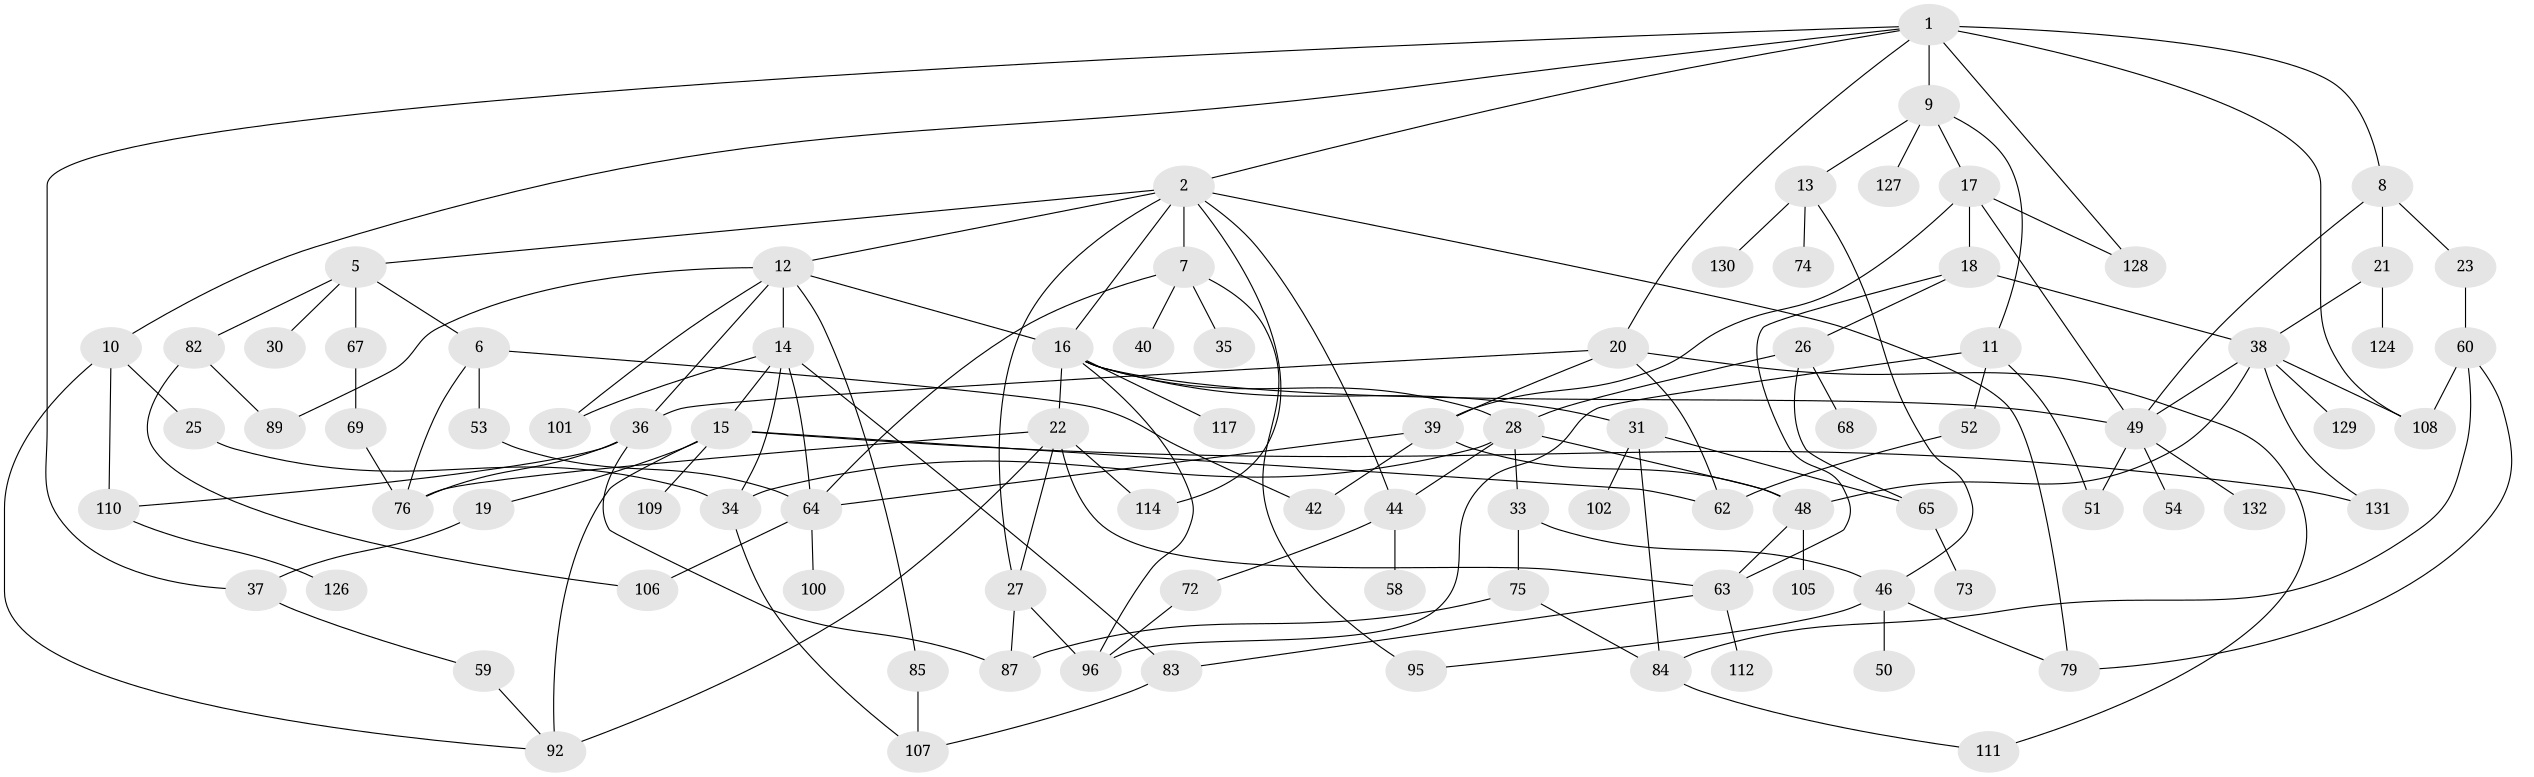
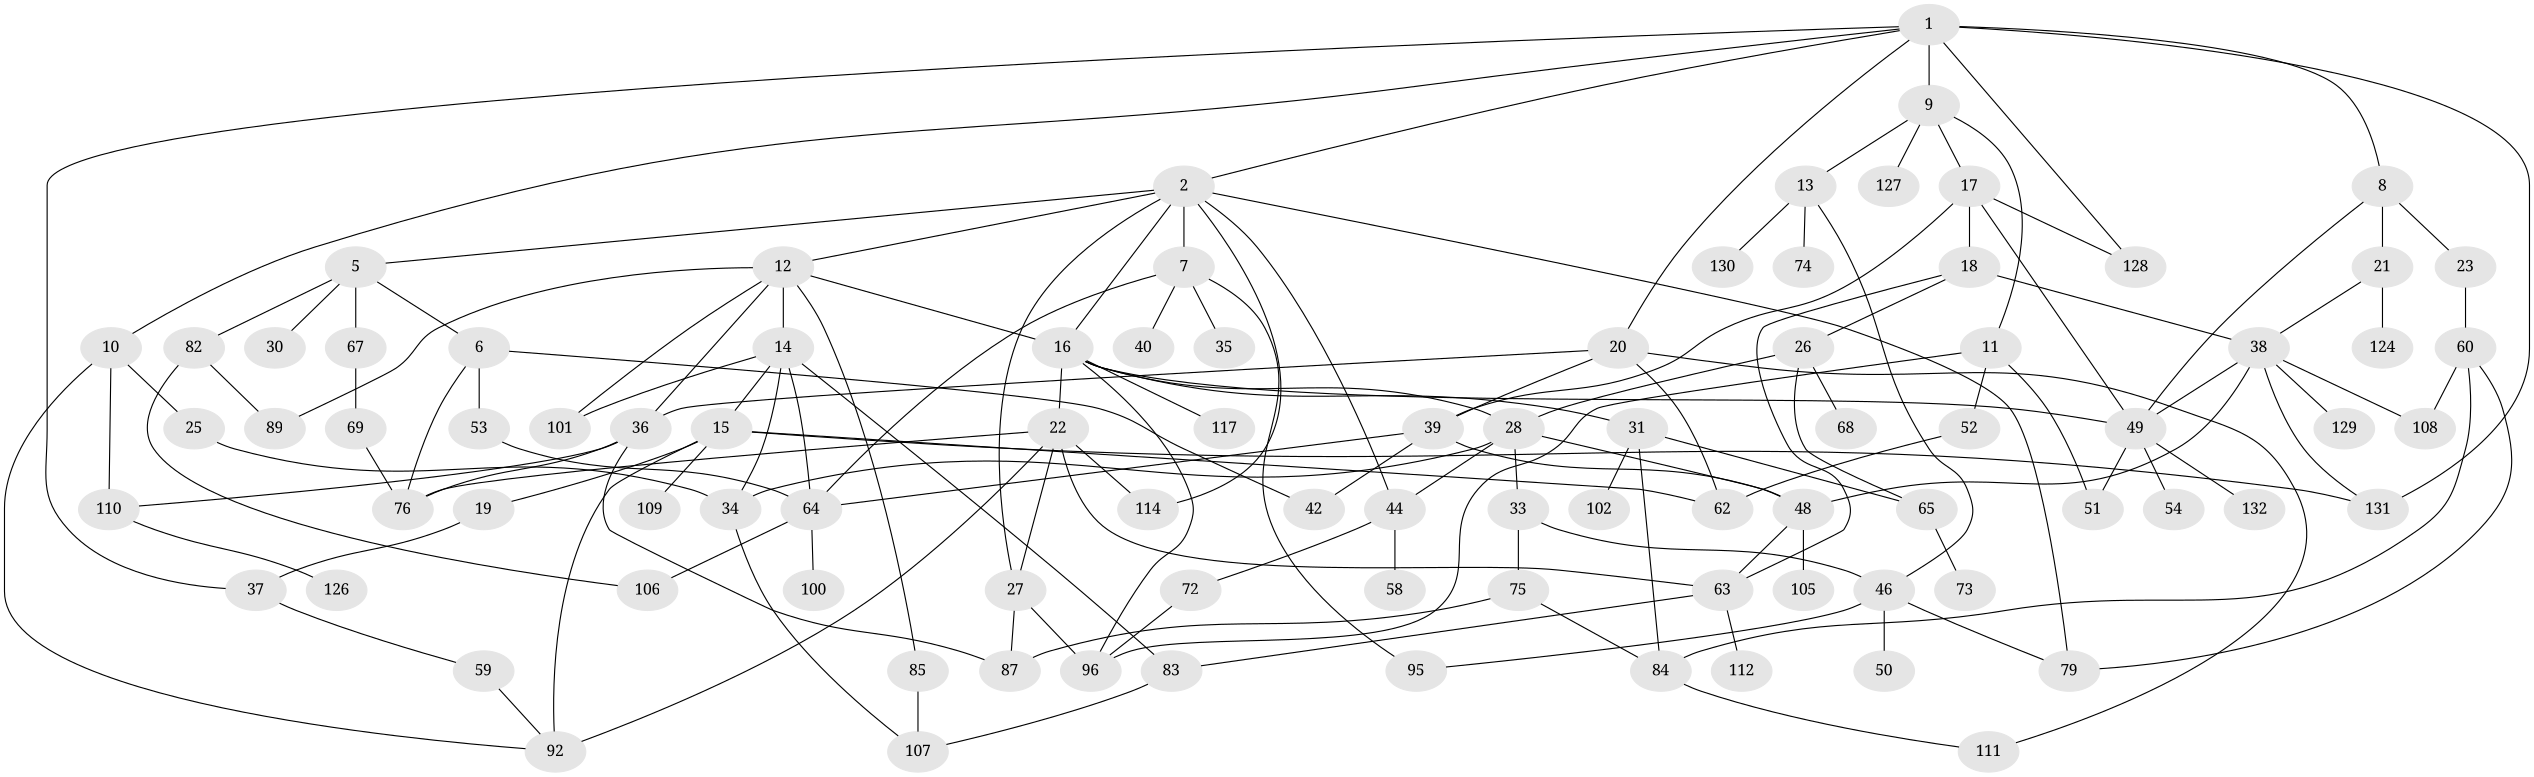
edge "1" -- "108": now "1" -- "131"
